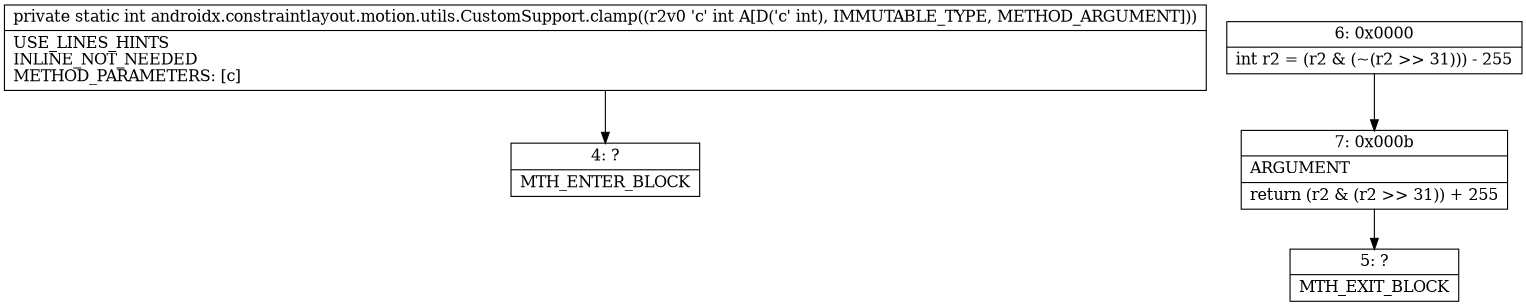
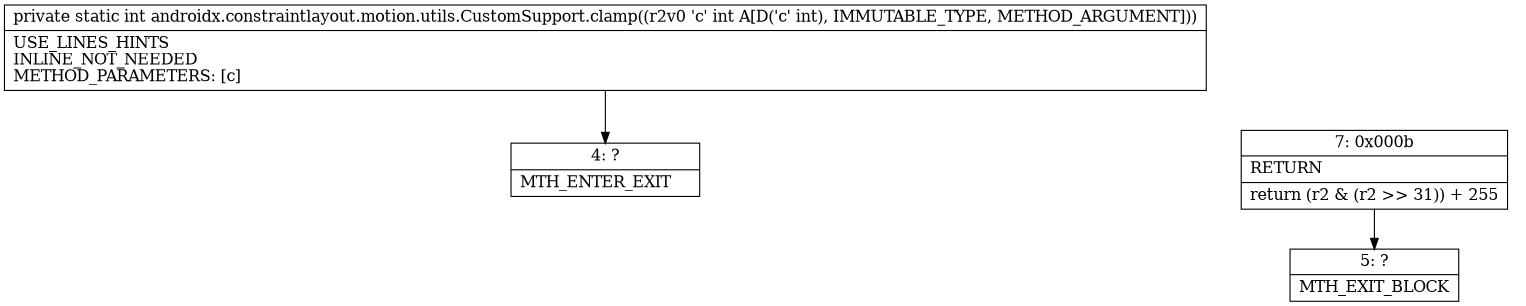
node "6: 0x0000": removed
node "7: 0x000b": text "ARGUMENT" -> "RETURN"
node "4: ?": text "MTH_ENTER_BLOCK" -> "MTH_ENTER_EXIT"
